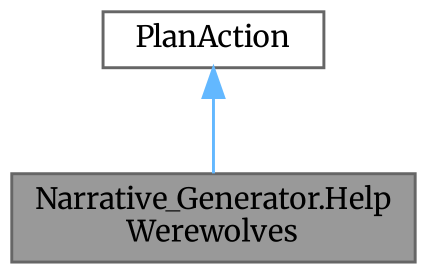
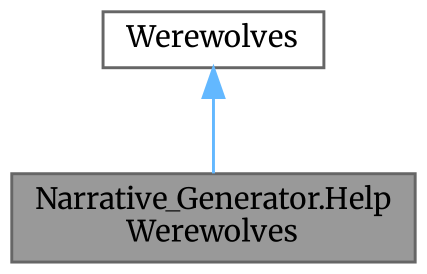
node "PlanAction": label "PlanAction" -> "Werewolves"
